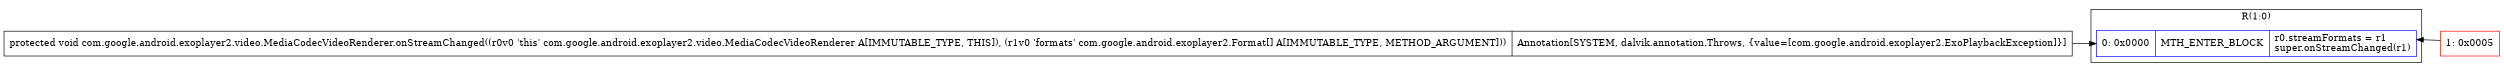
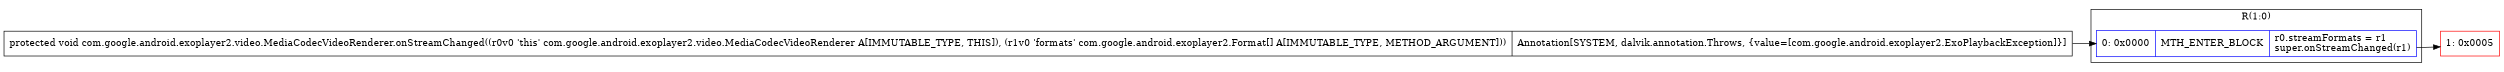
edge "1: 0x0005" -> "0: 0x0000": reversed
